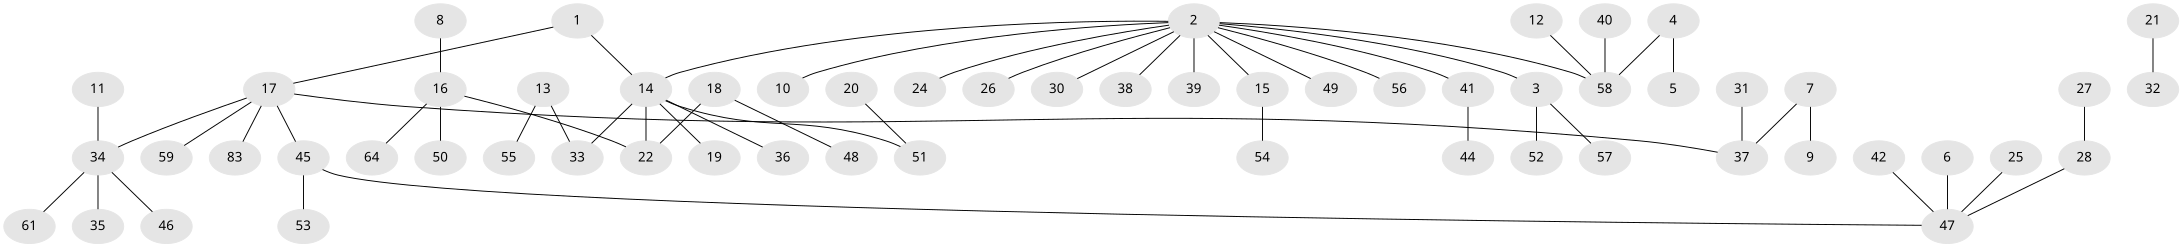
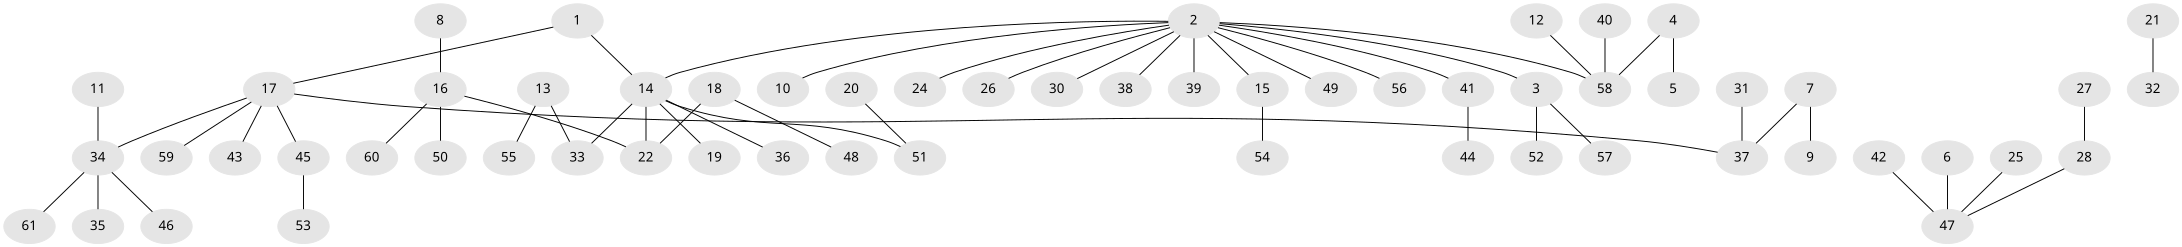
node "83": label "83" -> "43"
node "64": label "64" -> "60"
edge "45" -- "47": removed
